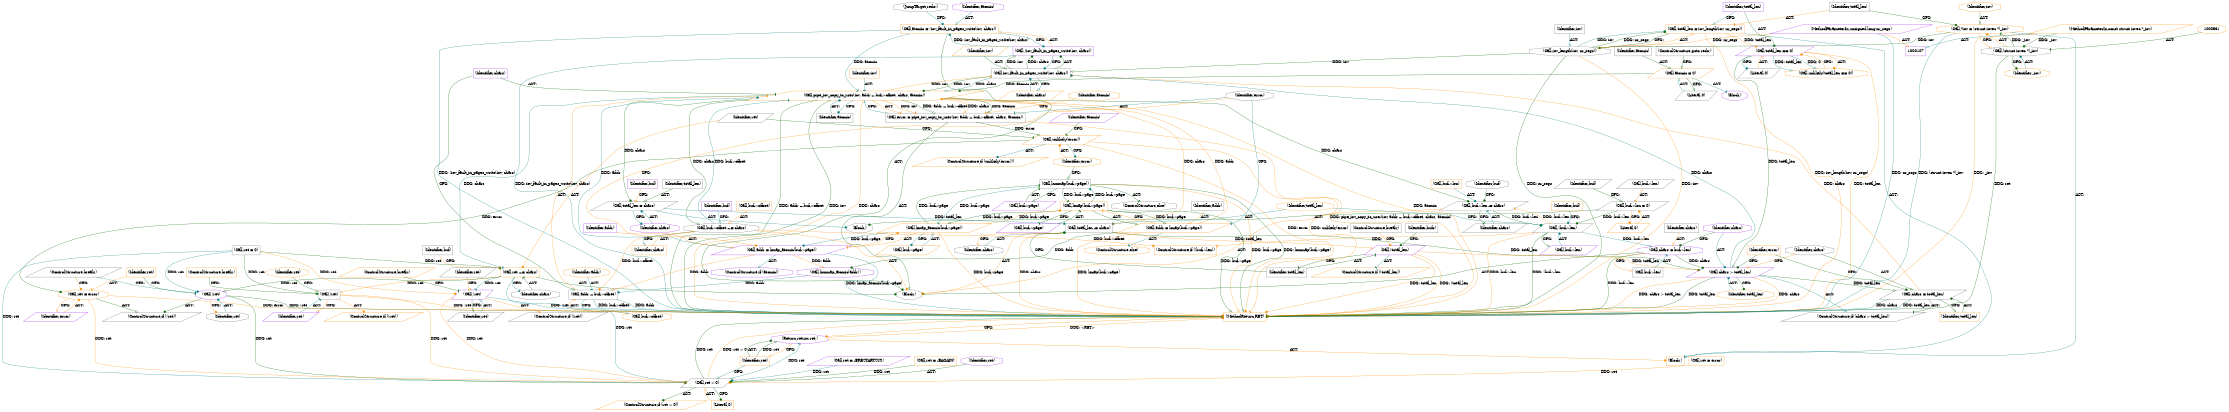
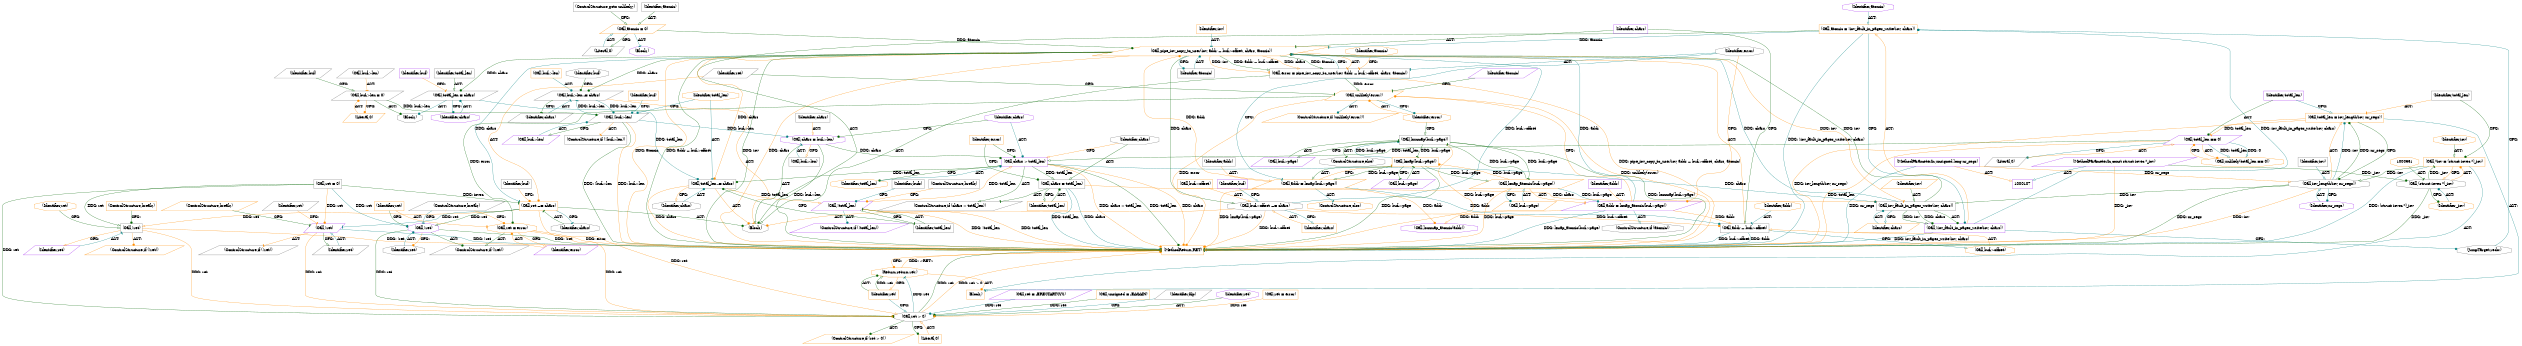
node "(MethodParameterIn,unsigned long nr_segs)": shape parallelogram -> box
node "(Call,*iov = (struct iovec *)_iov)": shape octagon -> box
node "(MethodParameterIn,const struct iovec *_iov)": color darkorange -> purple
node "(ControlStructure,goto redo;)": label "(ControlStructure,goto redo;)" -> "(ControlStructure,goto unlikely;)"
edge "(Call,!iov_fault_in_pages_write(iov, chars))" -> "(Call,iov_fault_in_pages_write(iov, chars))": now "(Call,!iov_fault_in_pages_write(iov, chars))" -> "(JumpTarget,redo:)"
edge "(Call,(struct iovec *)_iov)" -> "(MethodReturn,RET)": label "DDG: ret" -> "DDG: _iov"
edge "(Call,kunmap(buf->page))" -> "(Call,kmap_atomic(buf->page))": color teal -> darkgreen
node "(Identifier,nr_segs)": added
edge "(Call,!buf->len)" -> "(Call,buf->len -= chars)": color darkorange -> teal
edge "(Call,buf->len -= chars)" -> "(Call,!buf->len)": color darkgreen -> teal
edge "(Call,buf->offset += chars)" -> "(ControlStructure,if (!buf->len))": now "(Call,buf->offset += chars)" -> "(MethodReturn,RET)"
edge "(Call,!buf->len)" -> "(ControlStructure,if (!buf->len))": label "DDG: " -> "AST: "
edge "(Identifier,bufs)" -> "(Call,!total_len)": color darkgreen -> teal
edge "(Call,!buf->len)" -> "(Call,chars = buf->len)": arrowhead onormal -> dot
edge "(Call,addr = kmap_atomic(buf->page))" -> "(Call,kmap_atomic(buf->page))": now "(Call,addr = kmap_atomic(buf->page))" -> "(Call,unlikely(error))"
edge "(Call,total_len -= chars)" -> "(Call,chars > total_len)": reversed
node "(ControlStructure,if (!buf->len))": color darkorange -> gray40
edge "(Call,addr = kmap(buf->page))" -> "(Call,kunmap_atomic(addr))": color darkgreen -> darkorange
edge "(Call,ret = 0)" -> "(Call,ret += chars)": label "DDG: ret" -> "DDG: iovec"
edge "(Call,!total_len)" -> "(ControlStructure,if (!total_len))": arrowhead tee -> dot
node "(ControlStructure,if (atomic))": color purple -> gray40
node "(ControlStructure,if (!total_len))": color darkorange -> purple
node "(Call,chars > total_len)": shape parallelogram -> box
edge "(Call,kunmap_atomic(addr))" -> "(Call,addr + buf->offset)": now "(Call,addr = kmap(buf->page))" -> "(Call,addr + buf->offset)"
edge "(Call,chars > total_len)" -> "(ControlStructure,if (chars > total_len))": color teal -> darkgreen
node "(Identifier,filp)": added
node "(Call,chars = total_len)": shape parallelogram -> box
edge "(Call,ret += chars)" -> "(Call,ret > 0)": color teal -> darkorange
node "(Return,return ret;)": color purple -> darkorange
node "(Call,ret = -EAGAIN)": label "(Call,ret = -EAGAIN)" -> "(Call,unsigned = -EAGAIN)"
edge "(Call,ret = 0)" -> "(Call,ret > 0)": color teal -> darkgreen
node "(Call,ret > 0)": shape parallelogram -> octagon
